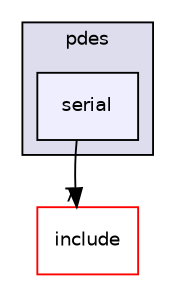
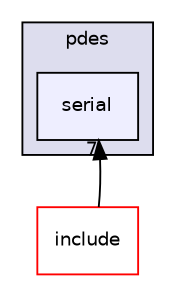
edge "serial" -> "include": reversed
